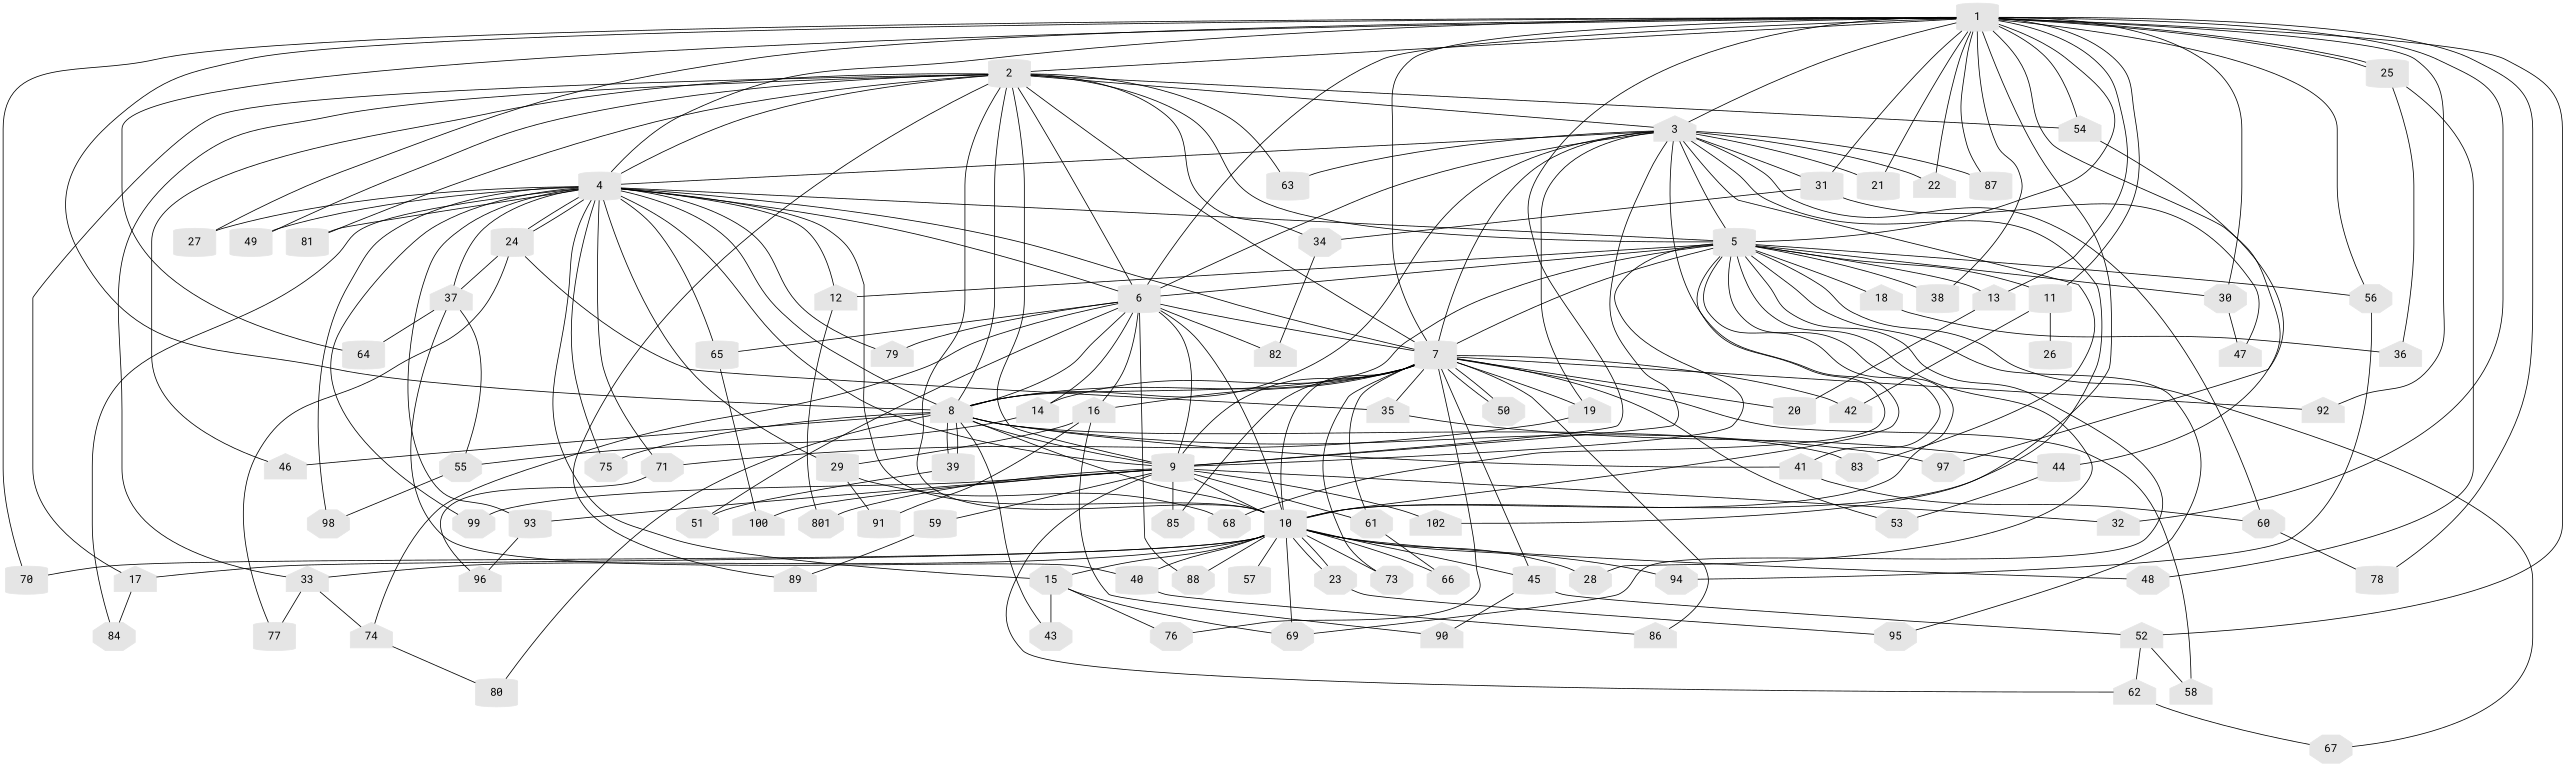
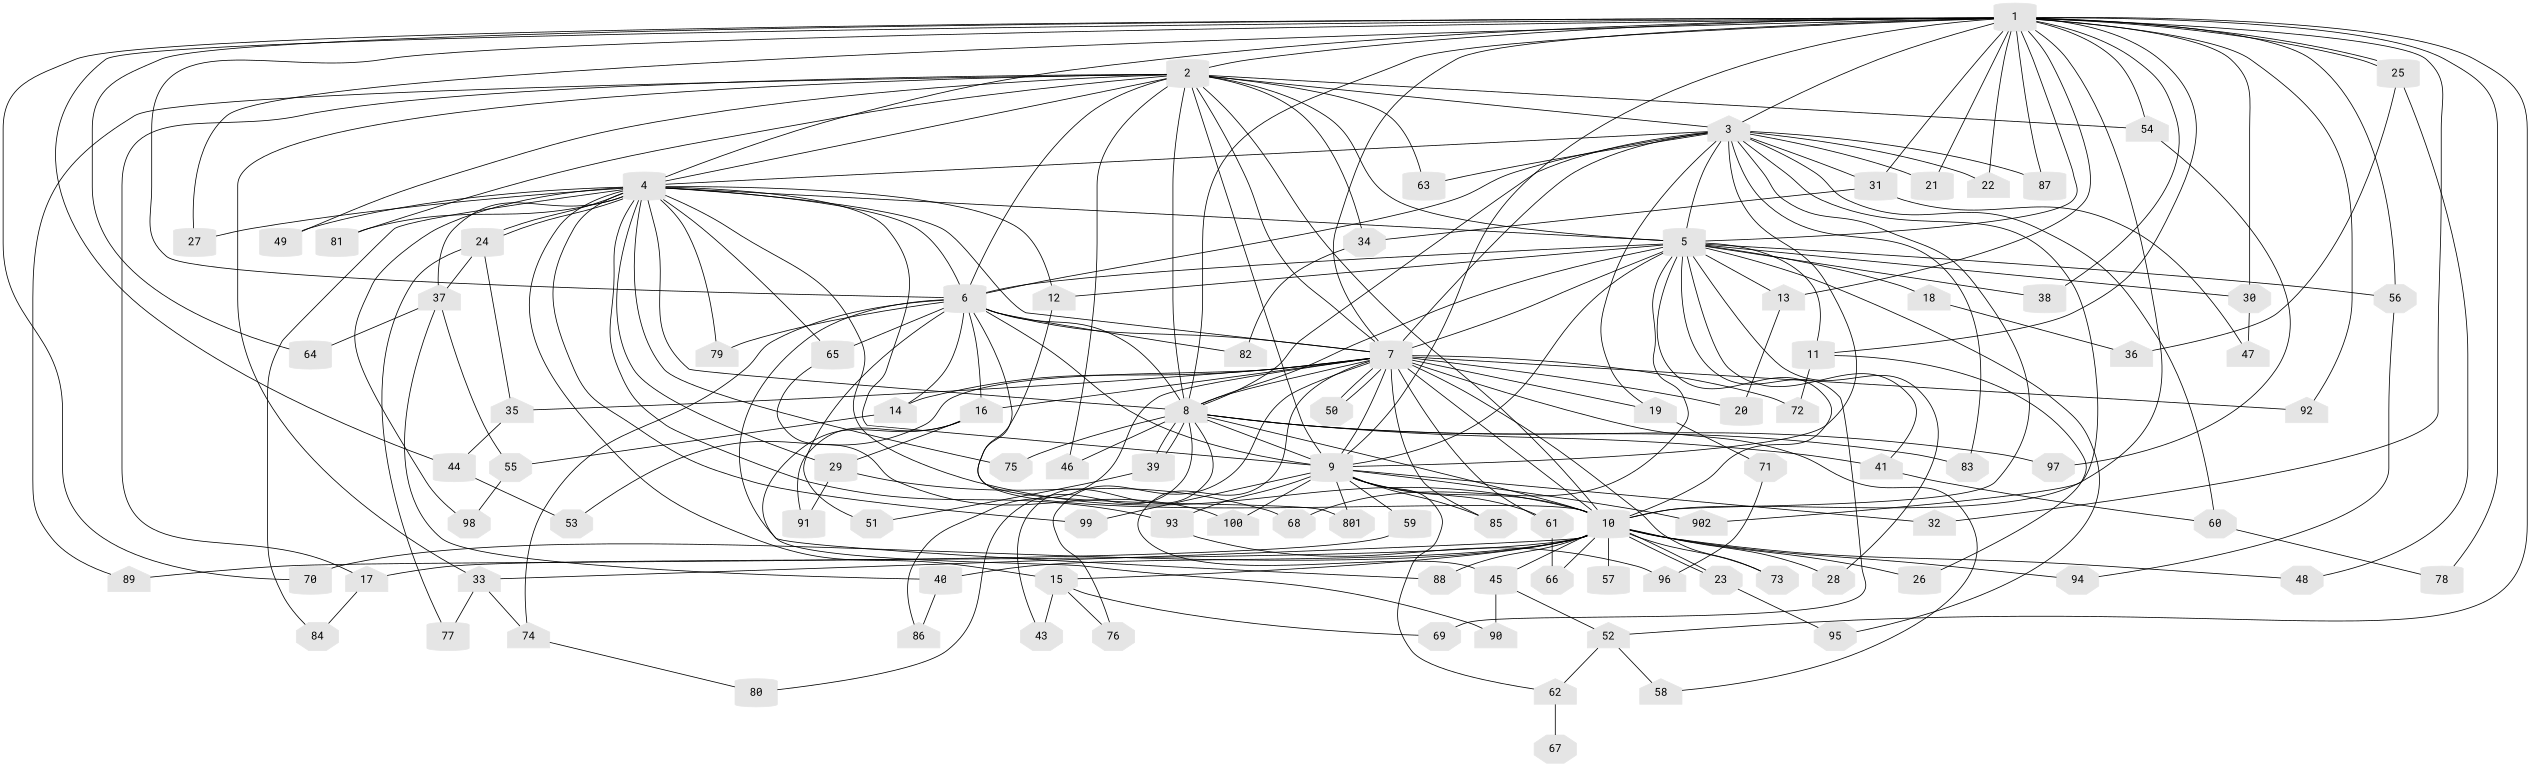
edge "4" -- "71": removed
node "42": label "42" -> "72"
edge "5" -- "67": removed
node "102": label "102" -> "902"
edge "10" -- "69": now "10" -- "26"
